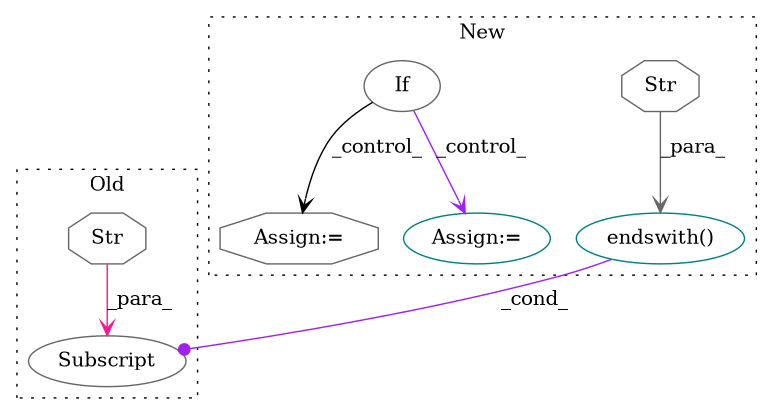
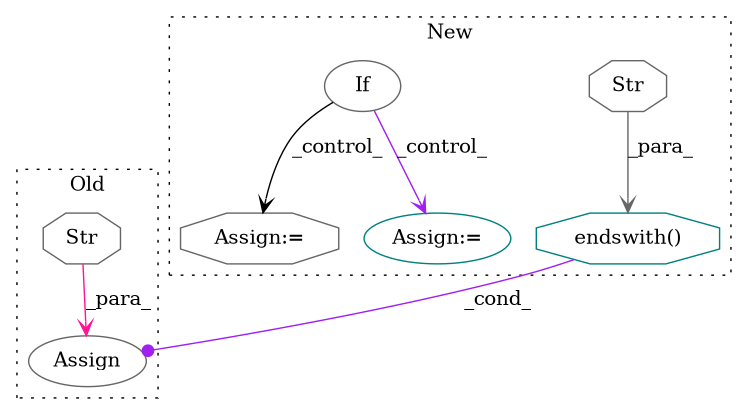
node "endswith()": shape ellipse -> octagon
node "Subscript": label "Subscript" -> "Assign"
